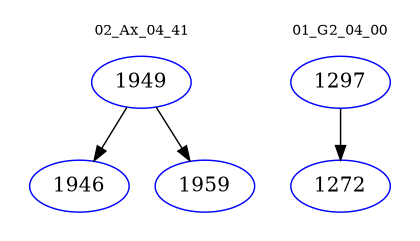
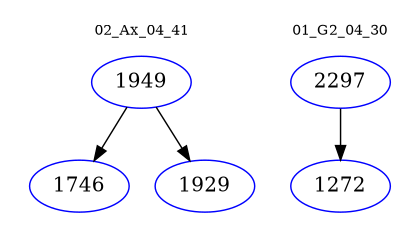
cluster "01_G2_04_00": label "01_G2_04_00" -> "01_G2_04_30"
node "1297": label "1297" -> "2297"
node "1946": label "1946" -> "1746"
node "1959": label "1959" -> "1929"
